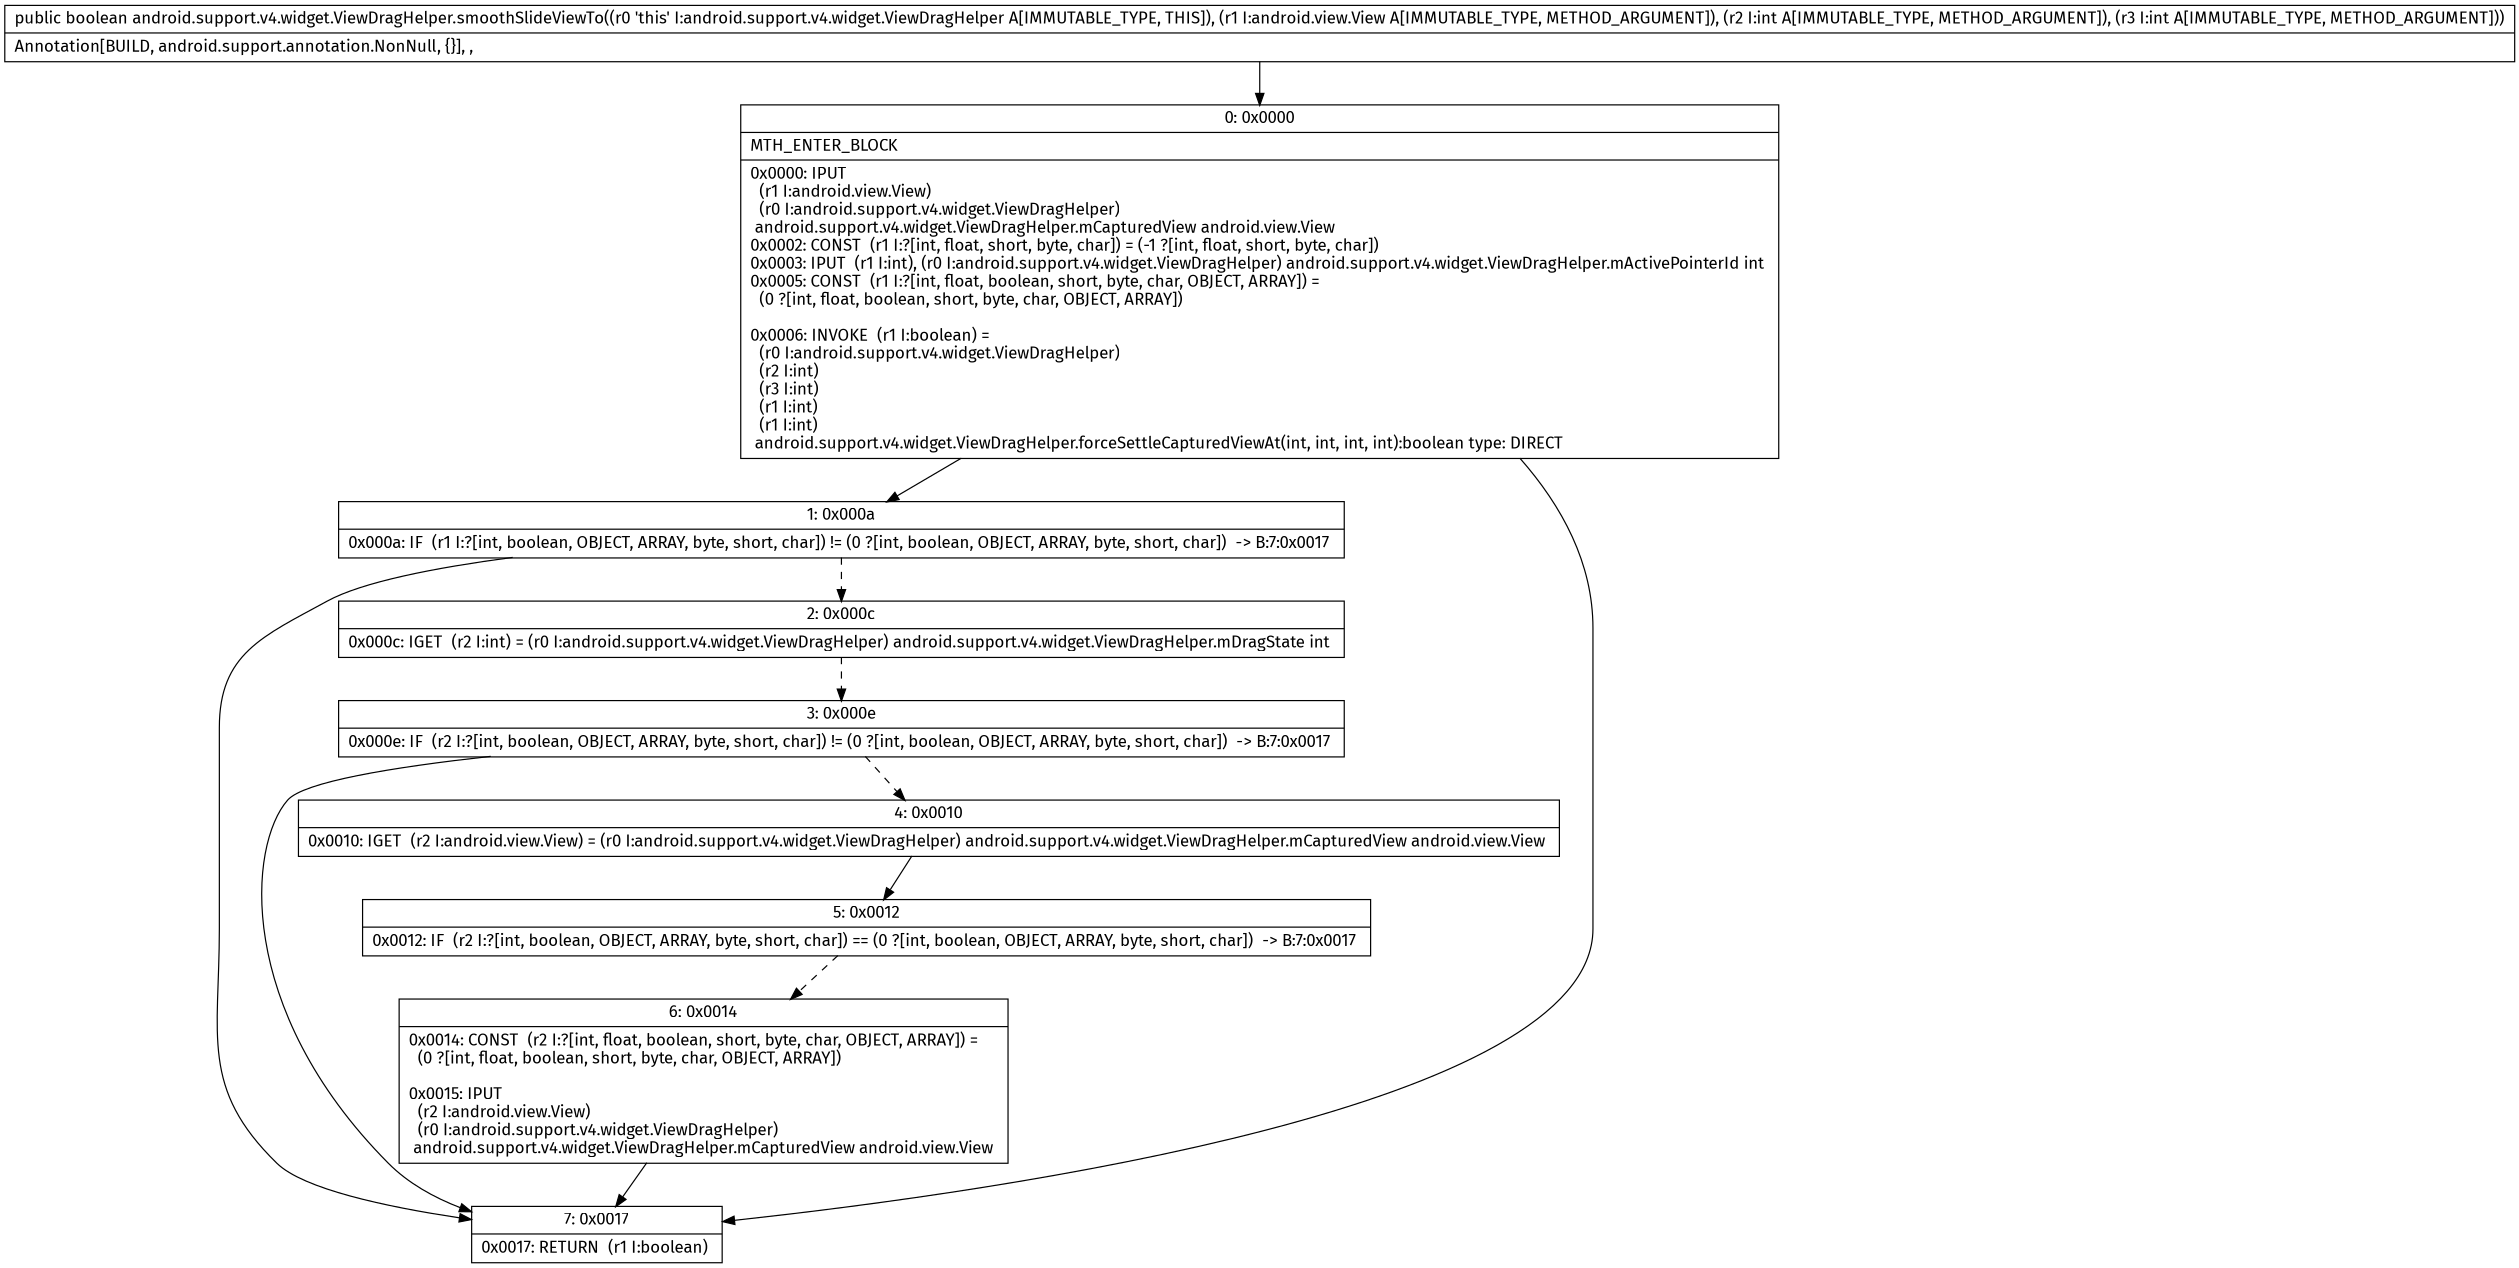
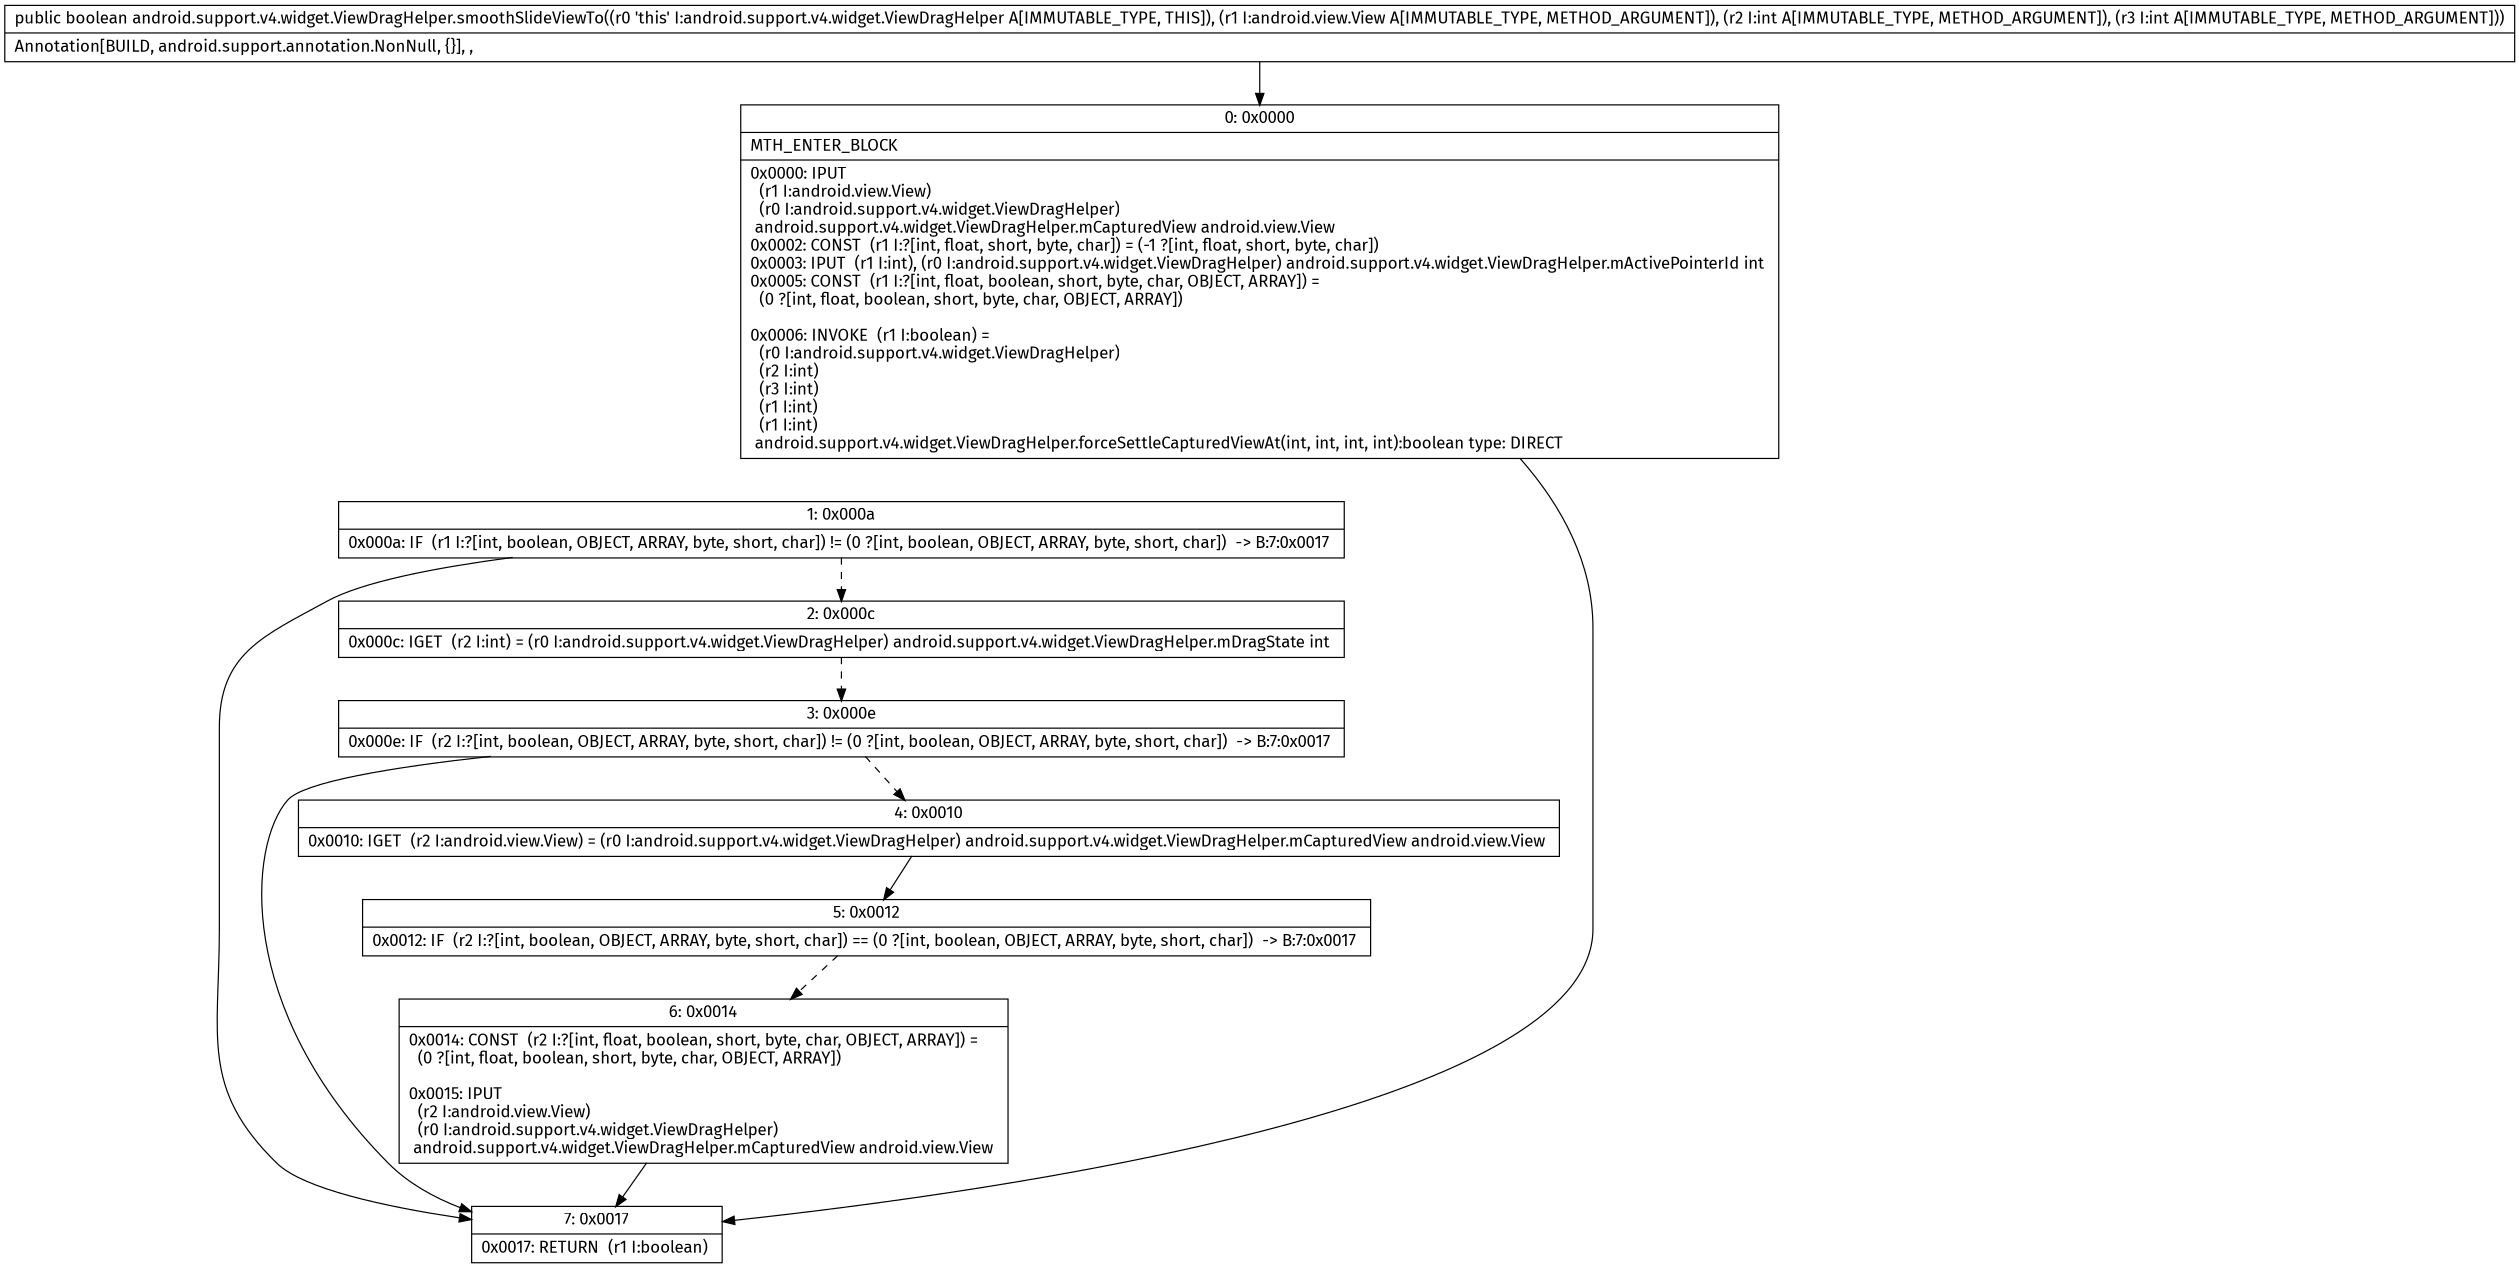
edge "0: 0x0000" -> "1: 0x000a": removed
